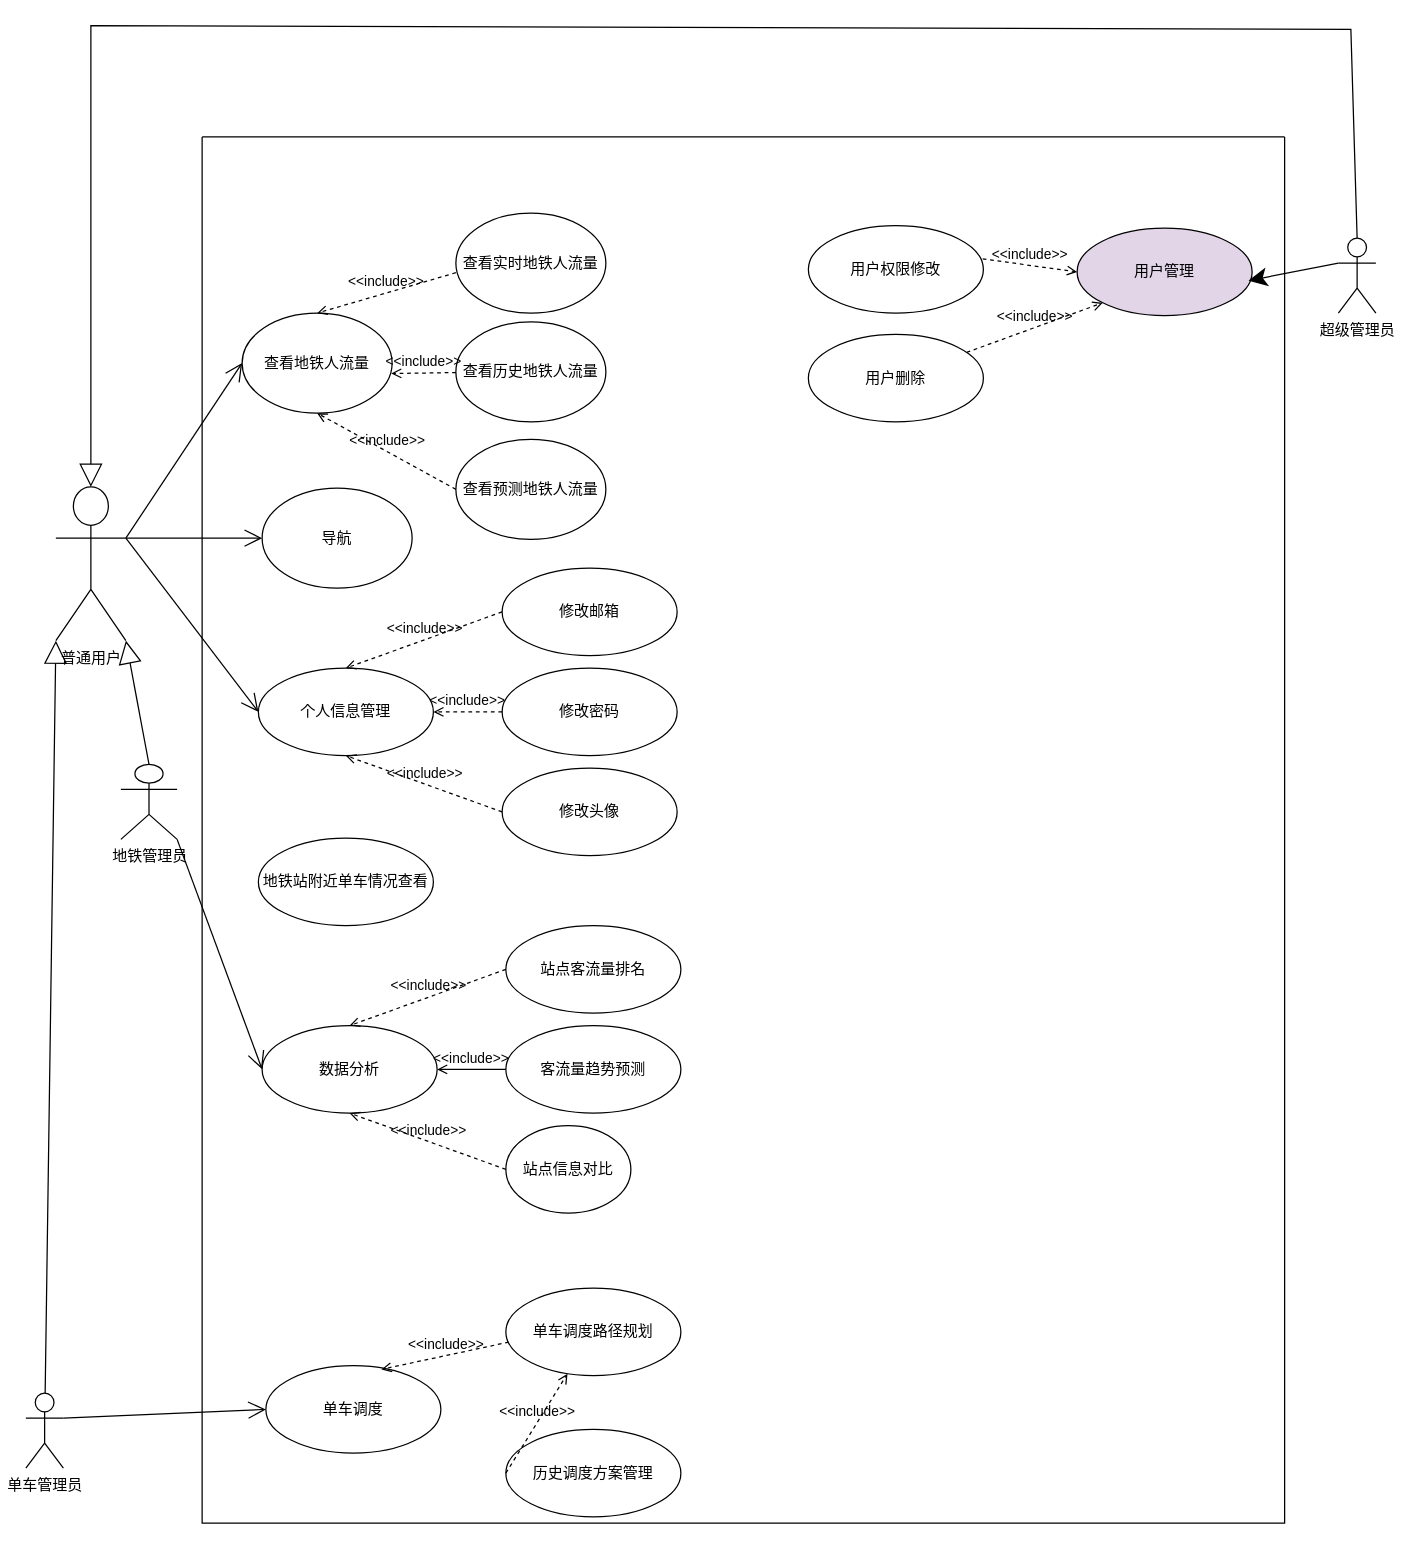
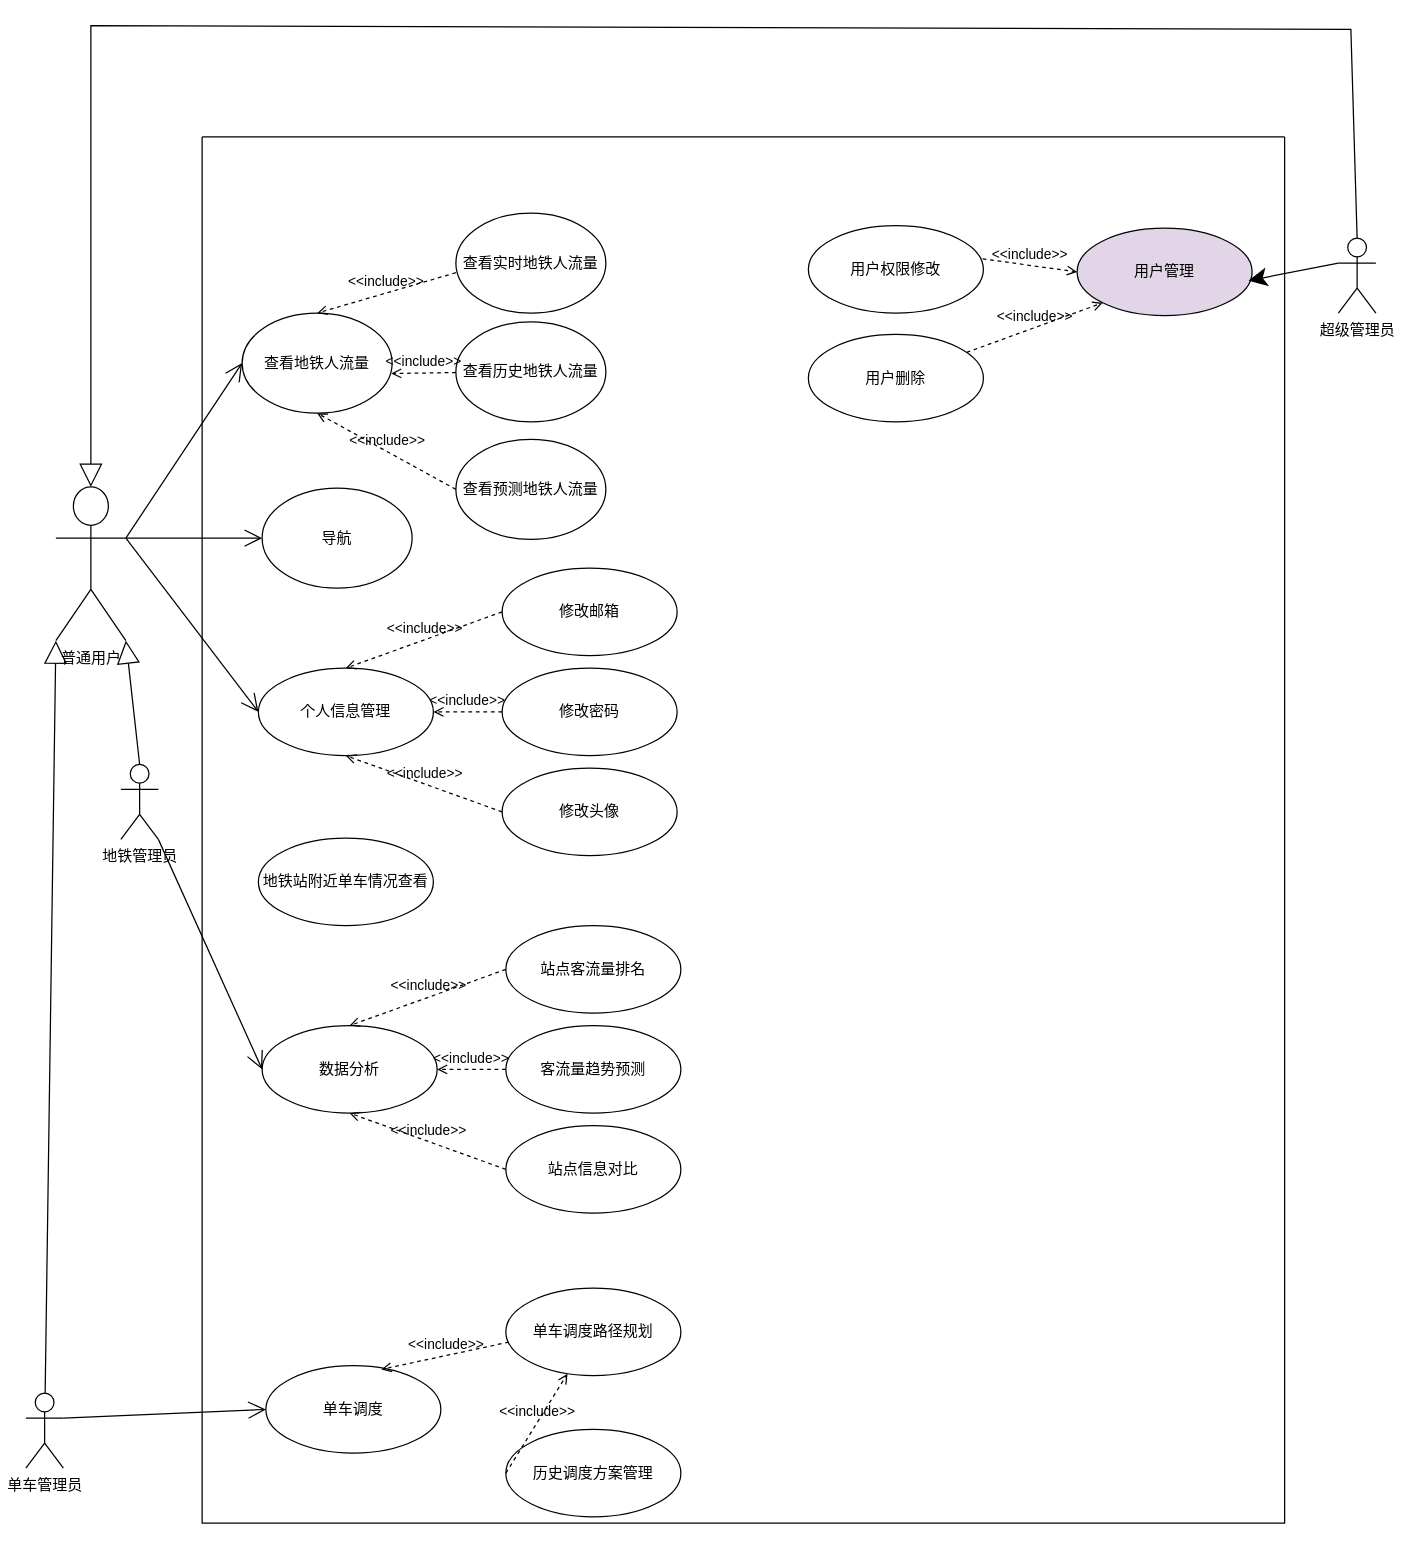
node "地铁管理员": size 56x75 -> 38x75
edge "客流量趋势预测" -> "数据分析": style solid -> dashed
node "站点信息对比": size 125x88 -> 175x88
